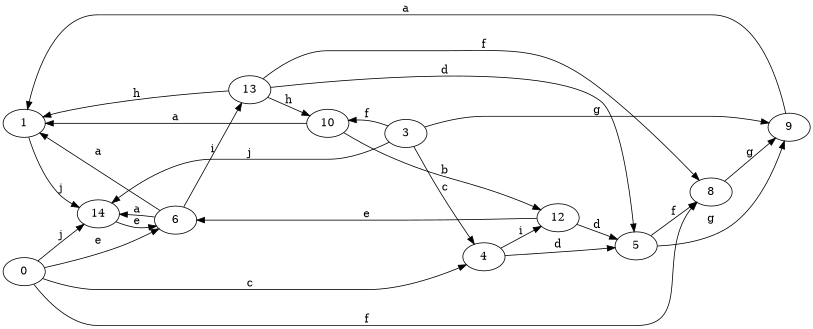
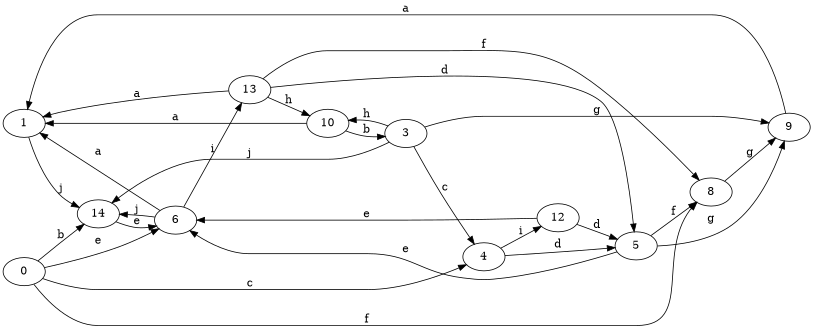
edge "13" -> "1": label "h" -> "a"
edge "3" -> "10": label "f" -> "h"
edge "10" -> "12": now "10" -> "3"
edge "6" -> "14": label "a" -> "j"
edge "0" -> "14": label "j" -> "b"
edge "5" -> "6": added, label "e"
